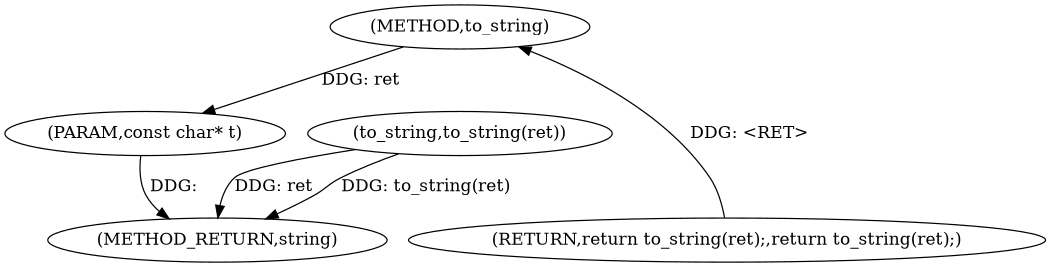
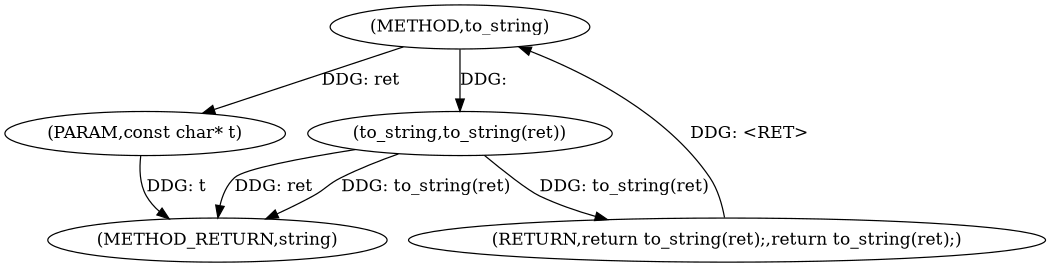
edge "(METHOD,to_string)" -> "(to_string,to_string(ret))": added, label "DDG:"
edge "(PARAM,const char* t)" -> "(METHOD_RETURN,string)": label "DDG: " -> "DDG: t"
edge "(to_string,to_string(ret))" -> "(RETURN,return to_string(ret);,return to_string(ret);)": added, label "DDG: to_string(ret)"
